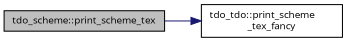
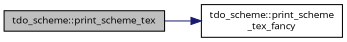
node "tdo_tdo::print_scheme _tex_fancy": label "tdo_tdo::print_scheme _tex_fancy" -> "tdo_scheme::print_scheme _tex_fancy"
